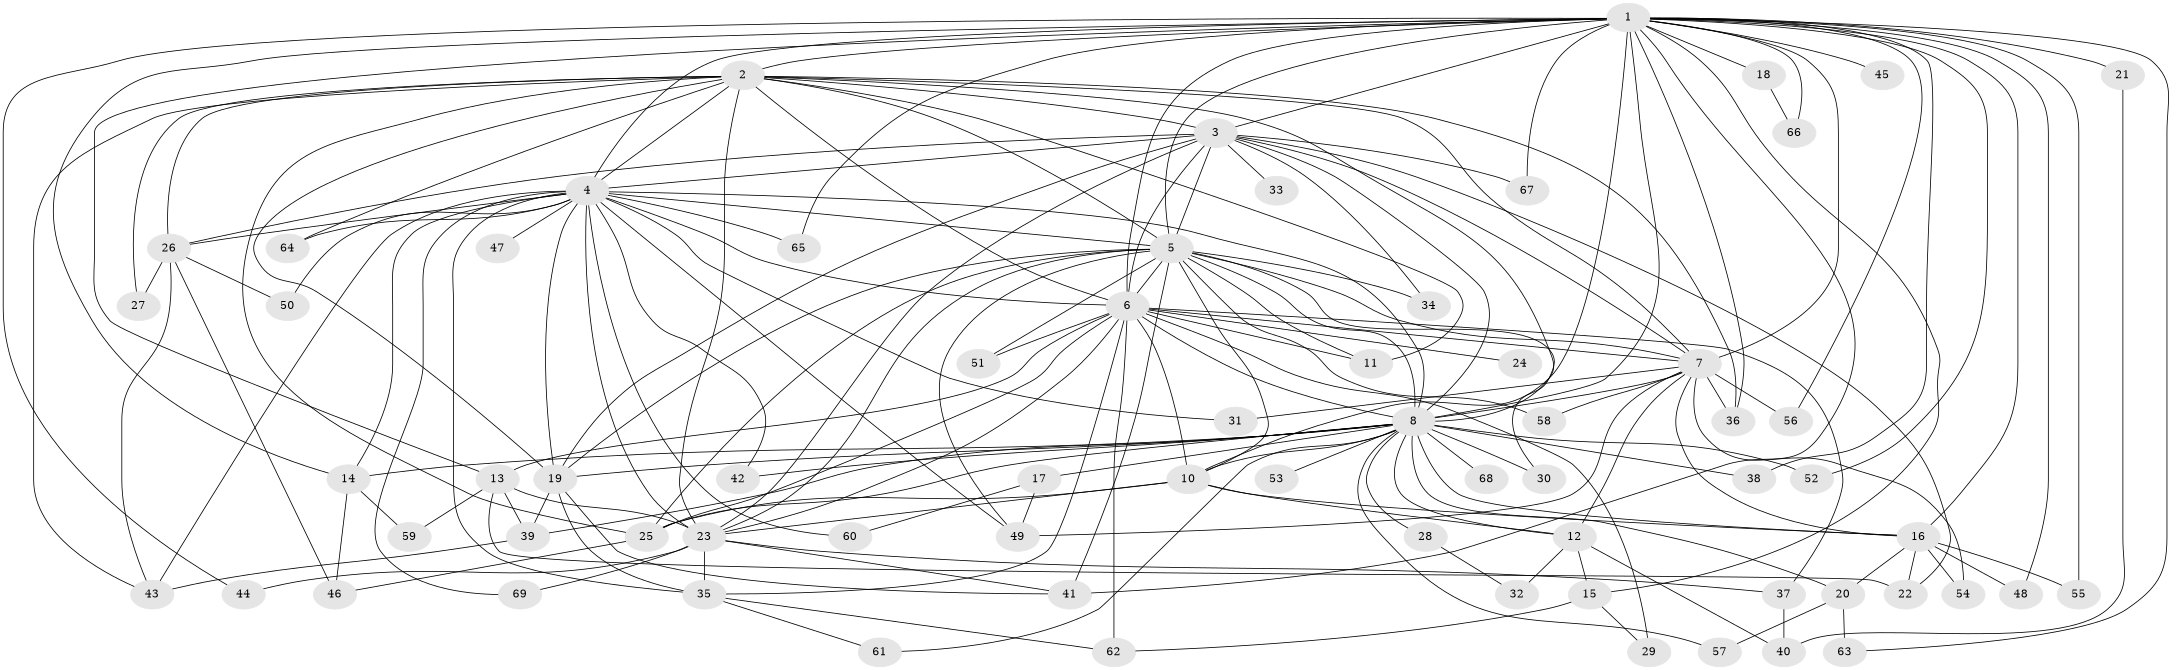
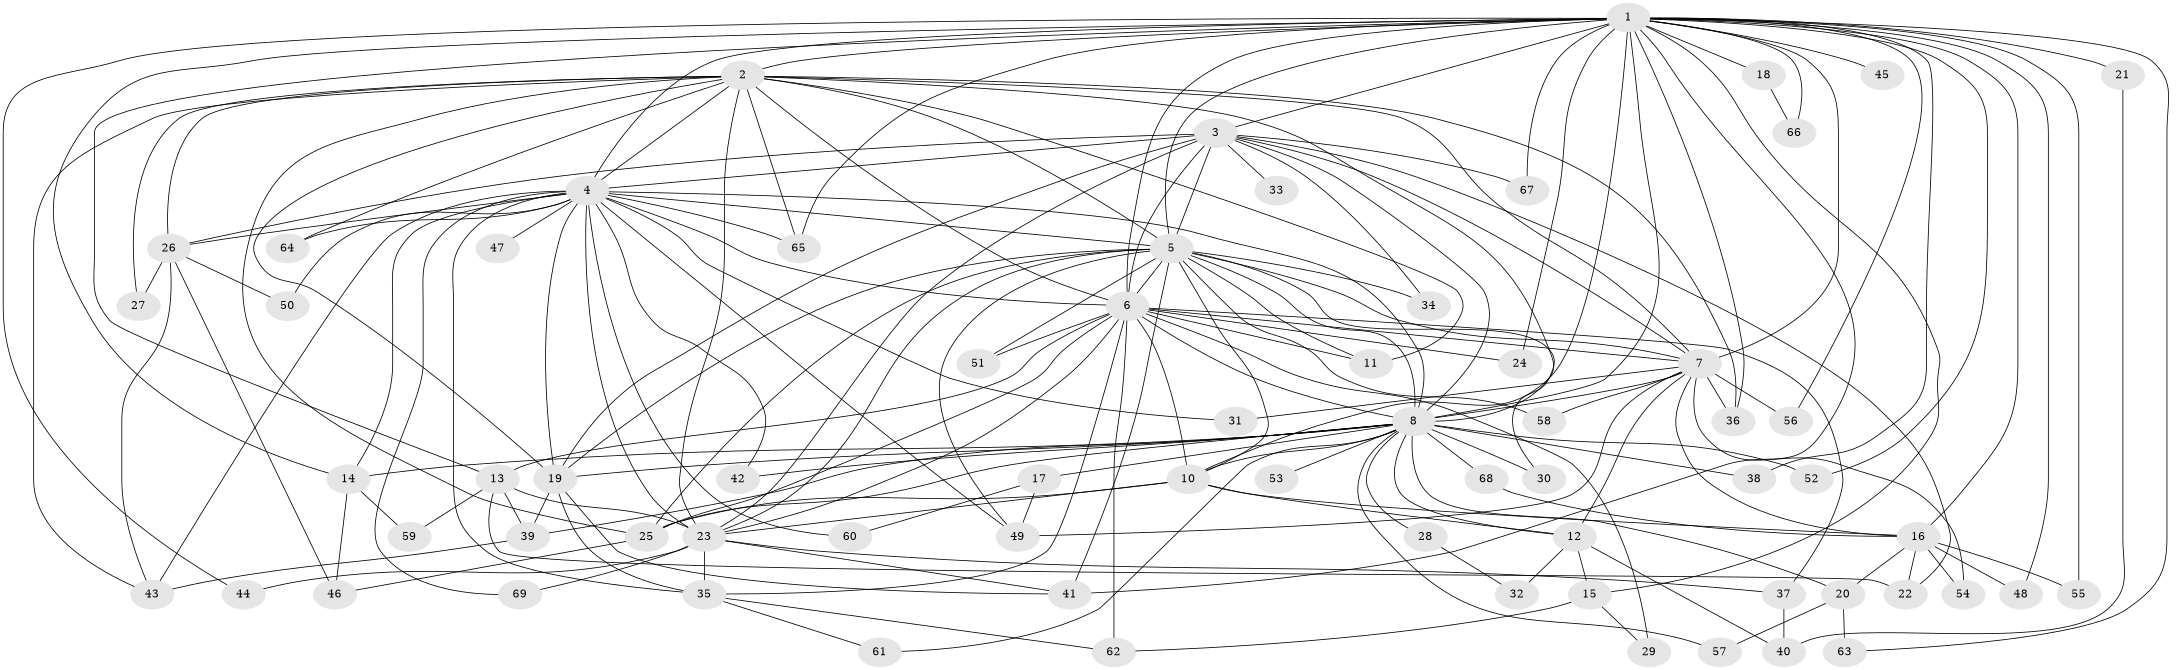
edge "2" -- "3": now "2" -- "65"
edge "1" -- "24": added
edge "8" -- "16": now "68" -- "16"
